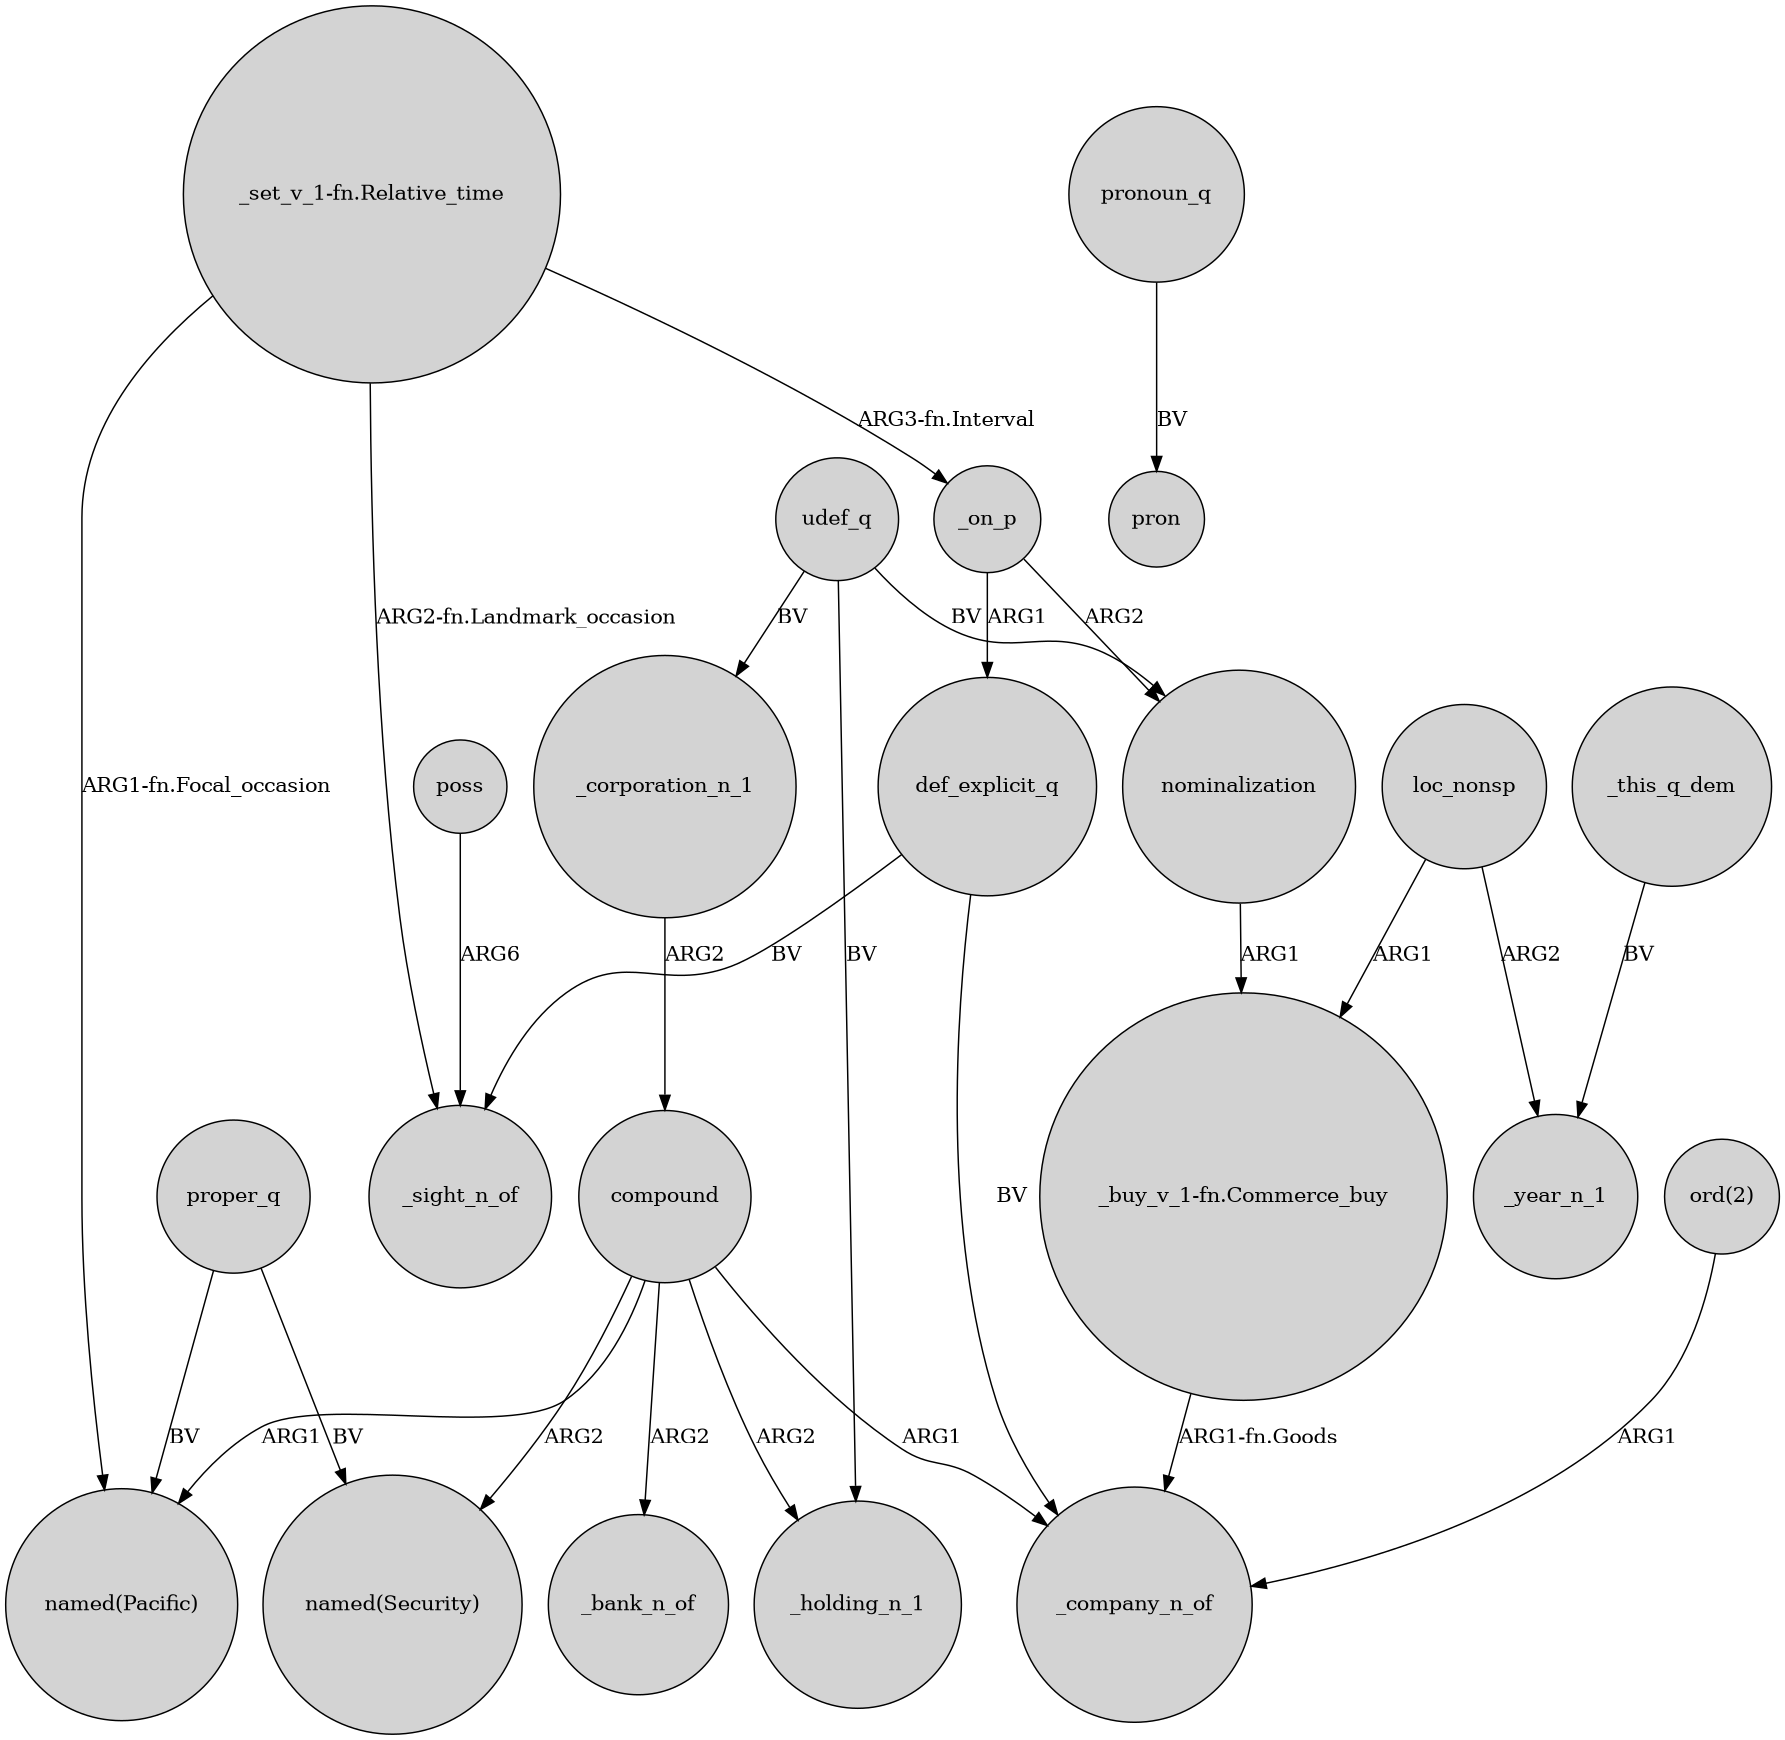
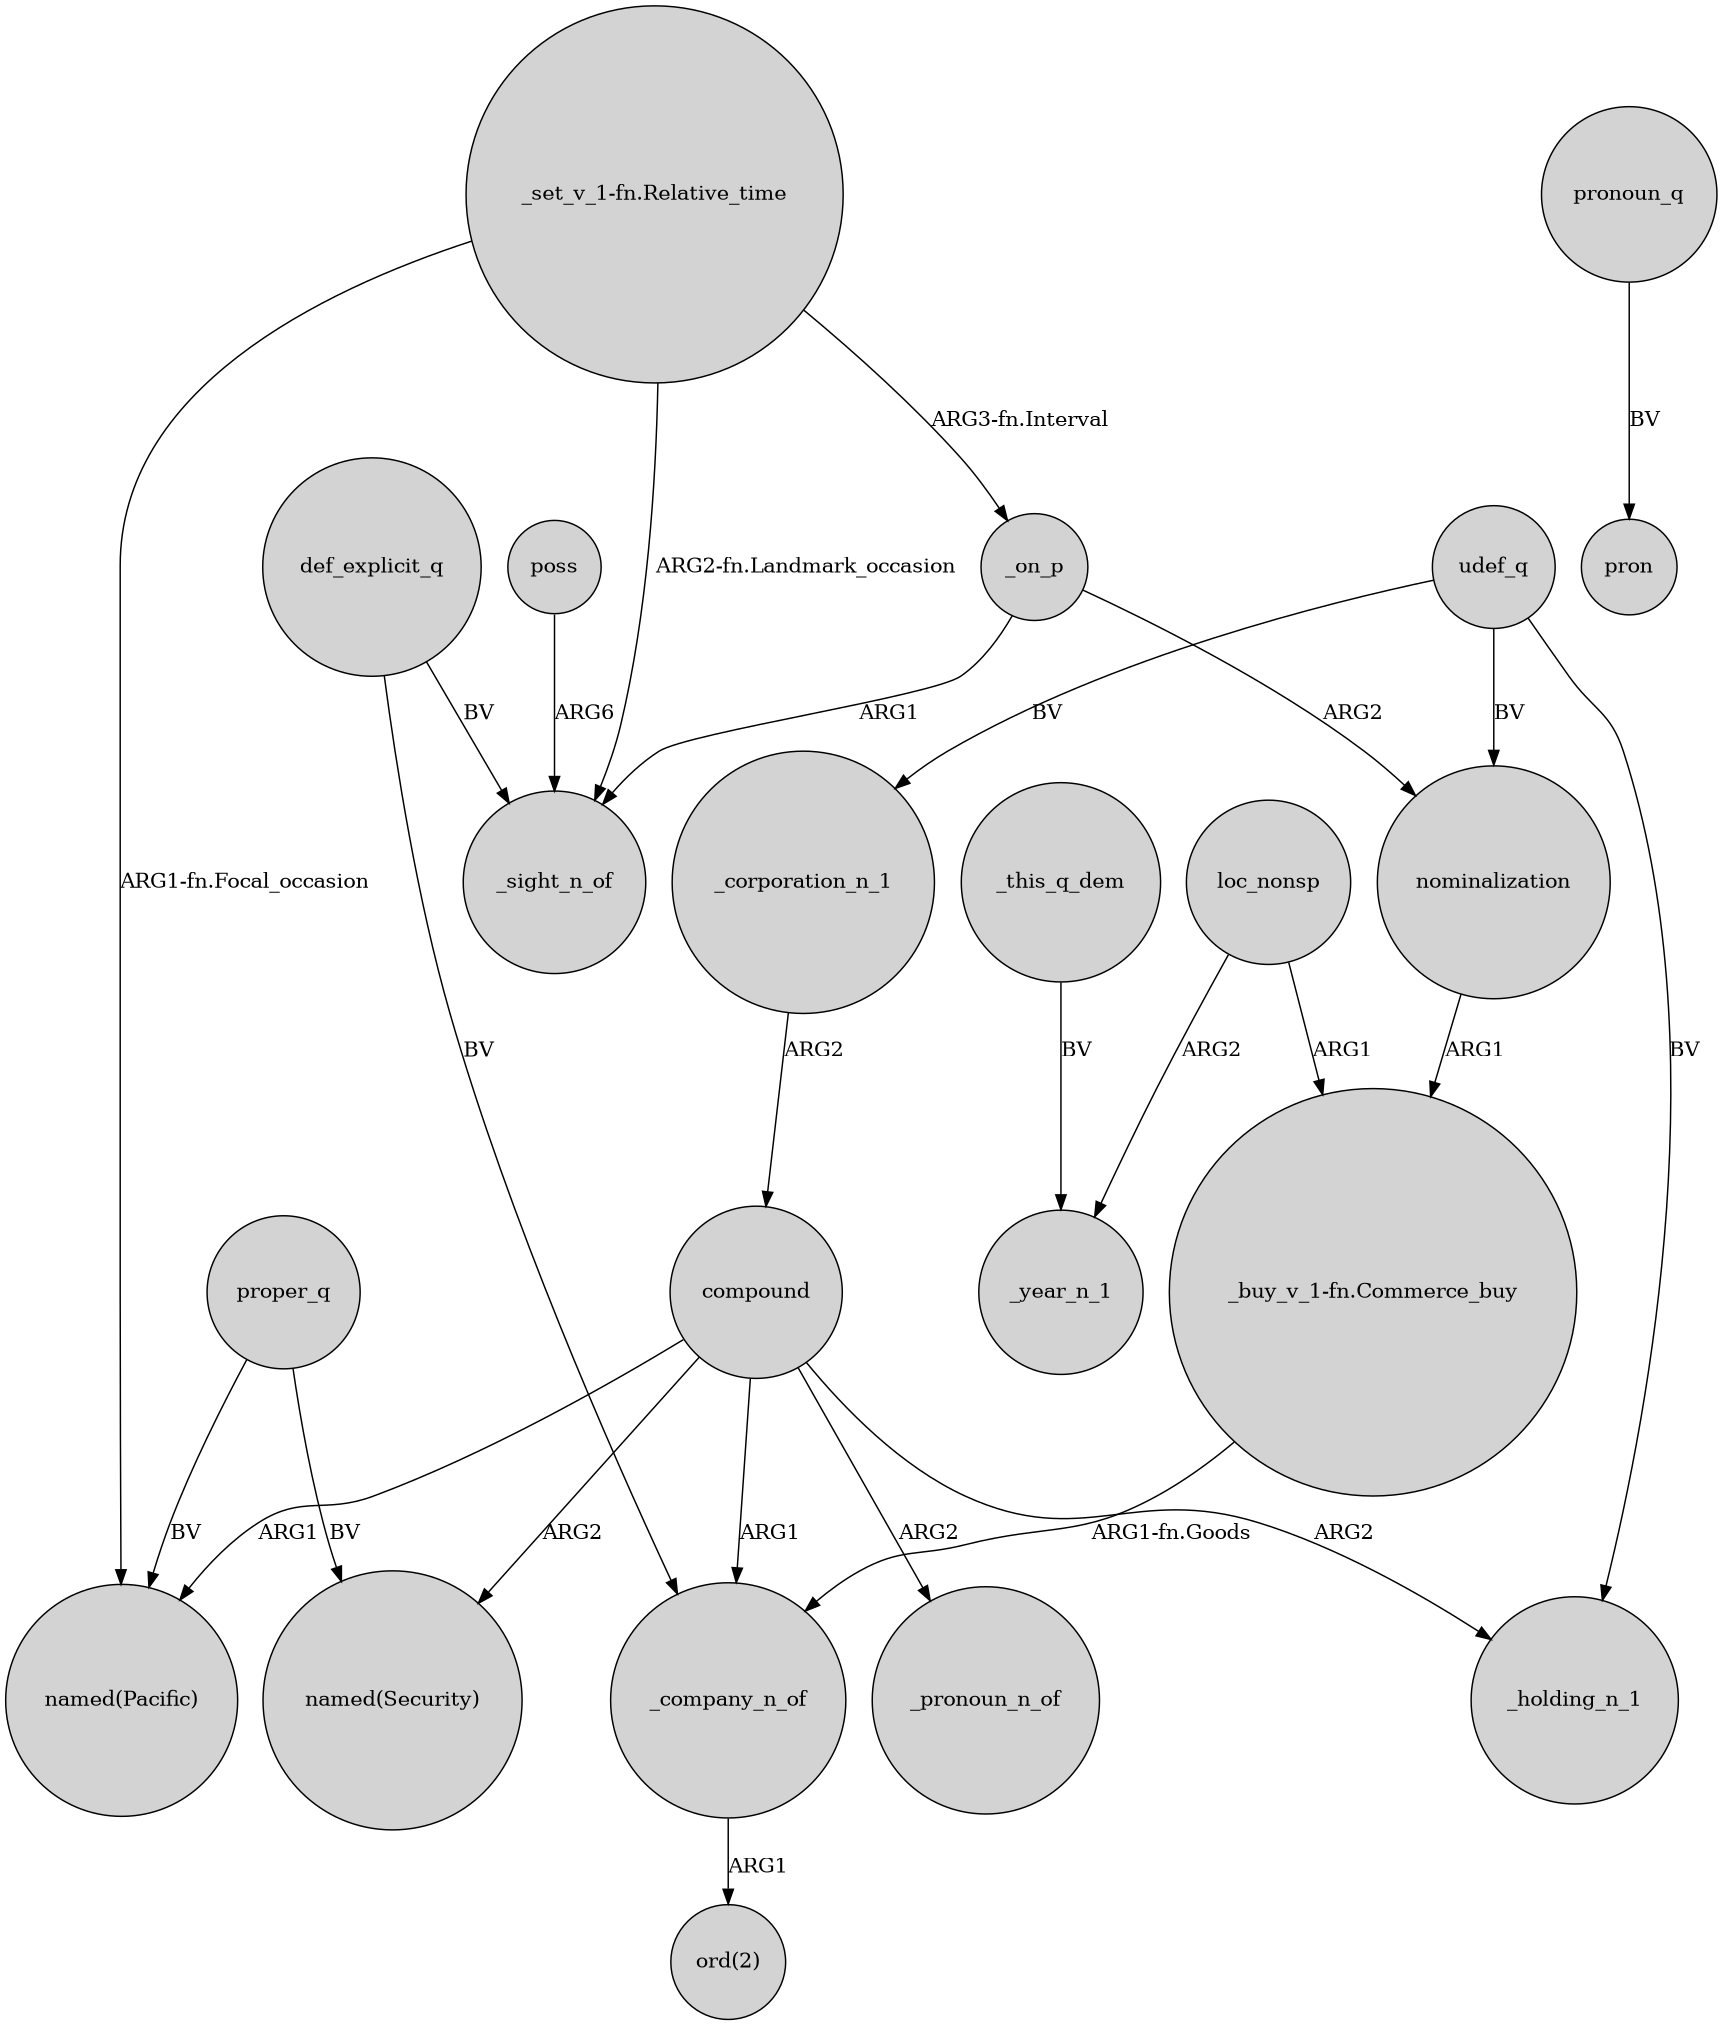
edge "_on_p" -> "def_explicit_q": now "_on_p" -> "_sight_n_of"
edge "ord(2)" -> "_company_n_of": reversed
node "_bank_n_of": label "_bank_n_of" -> "_pronoun_n_of"
